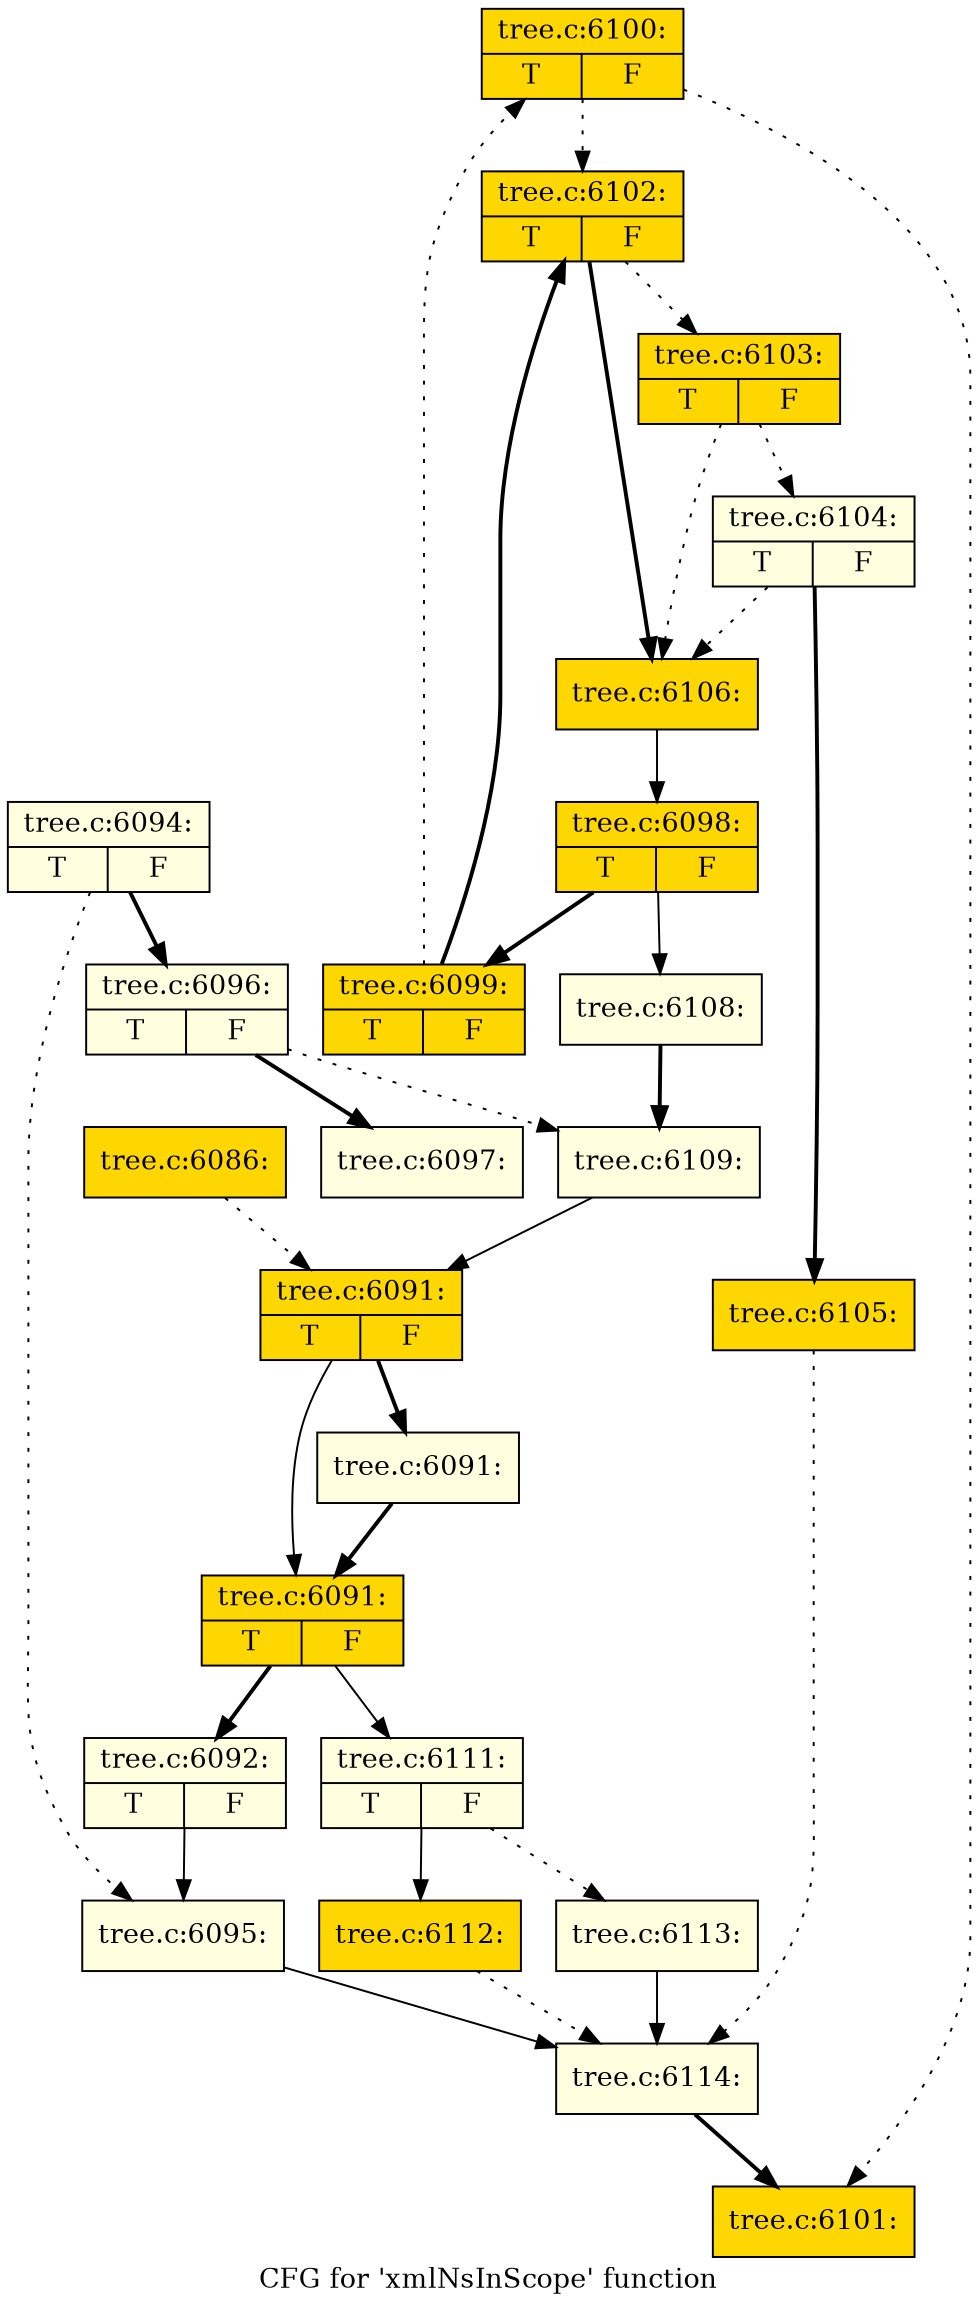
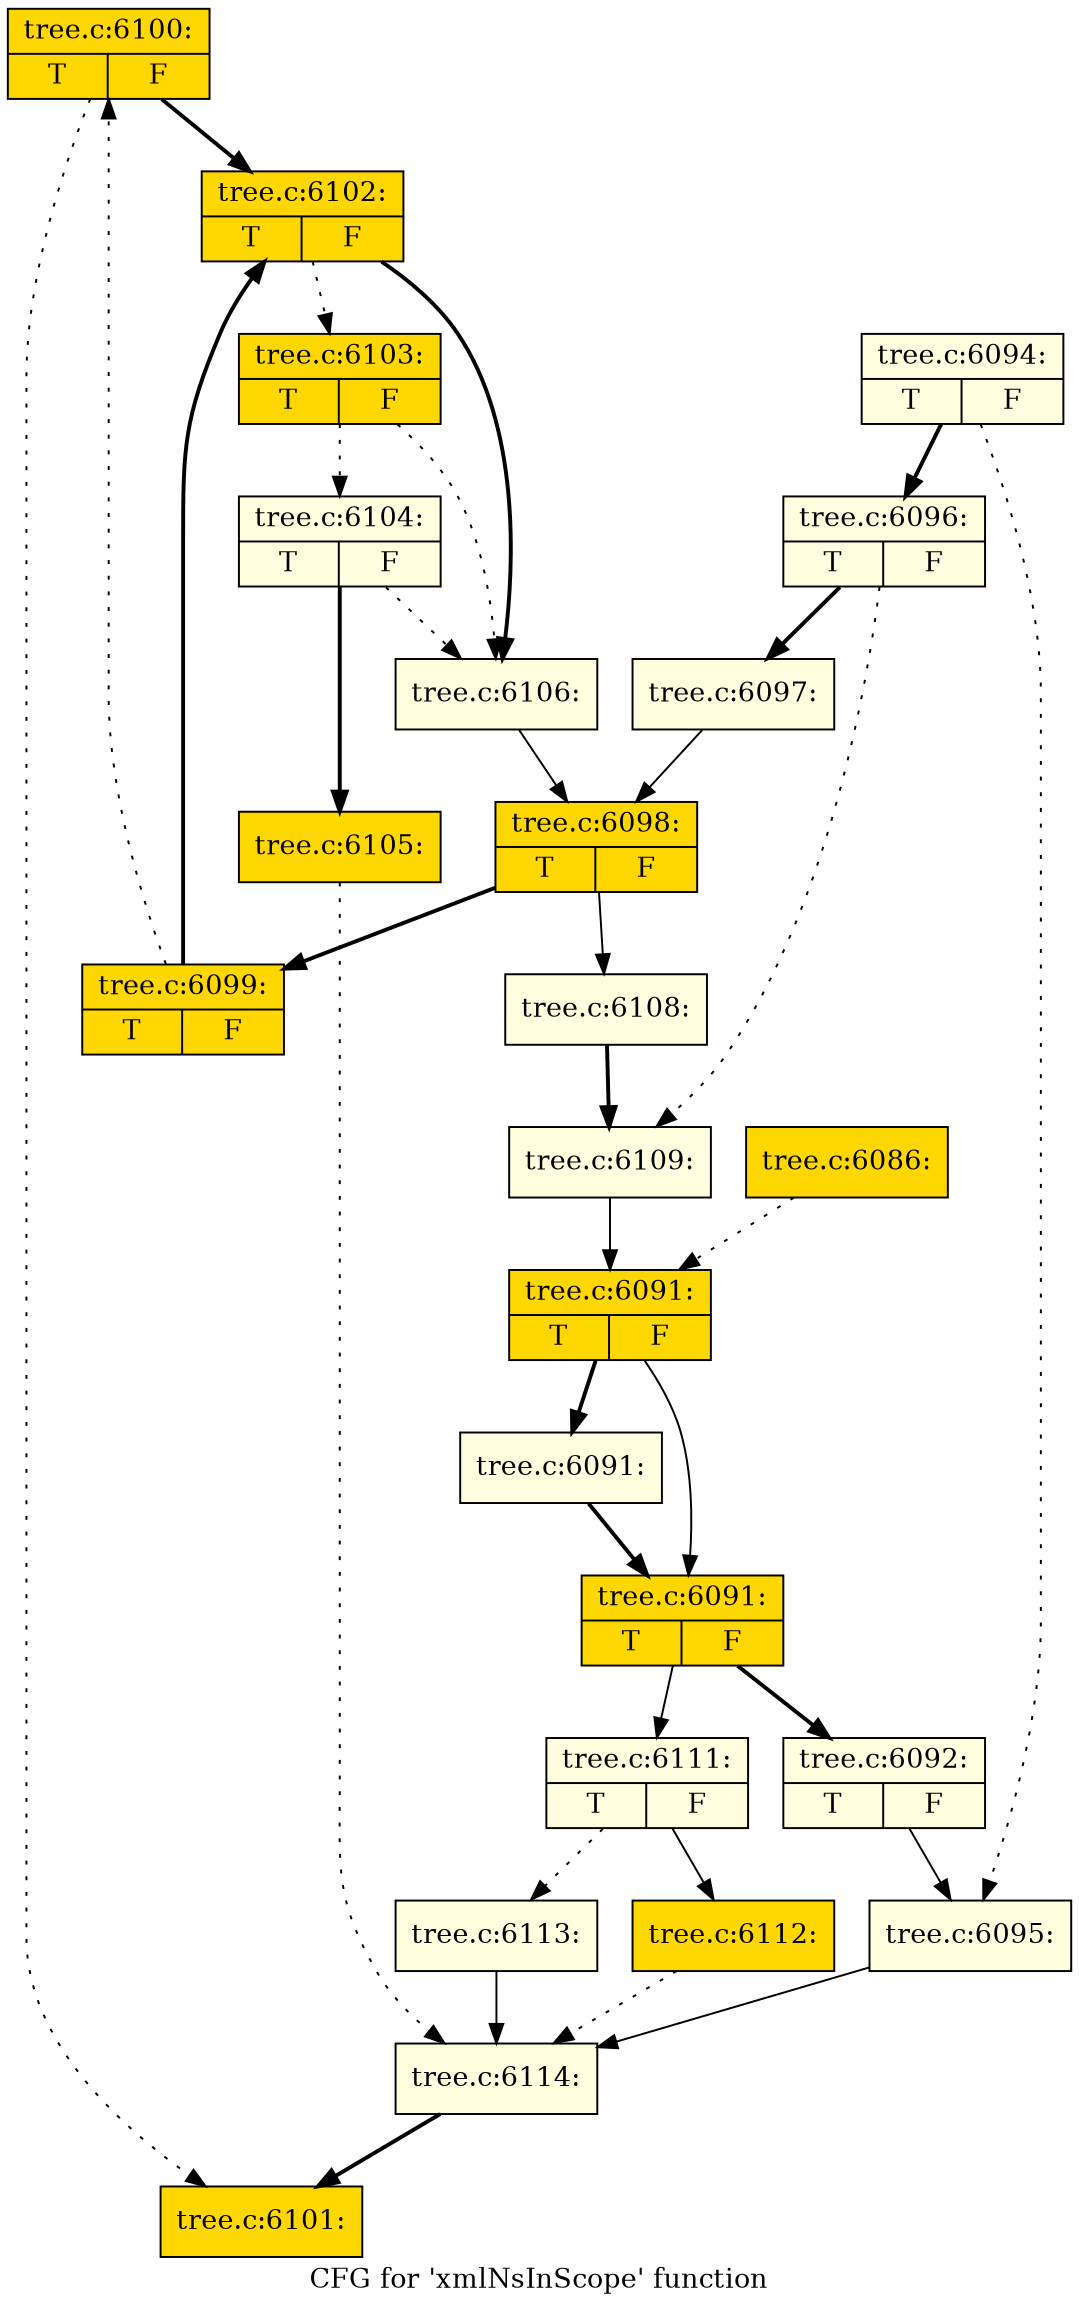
edge "tree.c:6100:" -> "tree.c:6102:": style dotted -> bold
node "tree.c:6106:": fillcolor gold -> lightyellow
edge "tree.c:6097:" -> "tree.c:6098:": added
